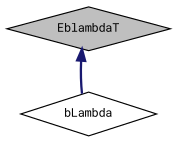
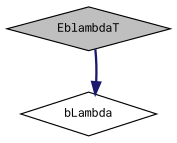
edge "bLambda" -> "EblambdaT": reversed
